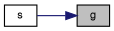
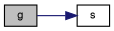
edge "s" -> "g": reversed
